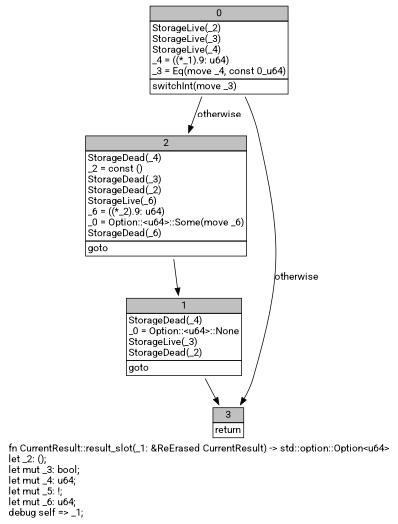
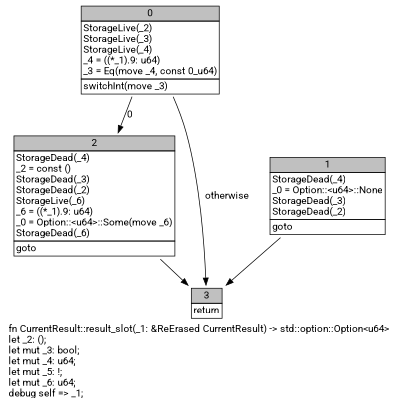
edge "0" -> "2": label "otherwise" -> "0"
node "2": text "_6 = ((*_2).9: u64)" -> "_6 = ((*_1).9: u64)"
edge "2" -> "1": now "2" -> "3"
node "1": text "StorageLive(_3)" -> "StorageDead(_3)"
